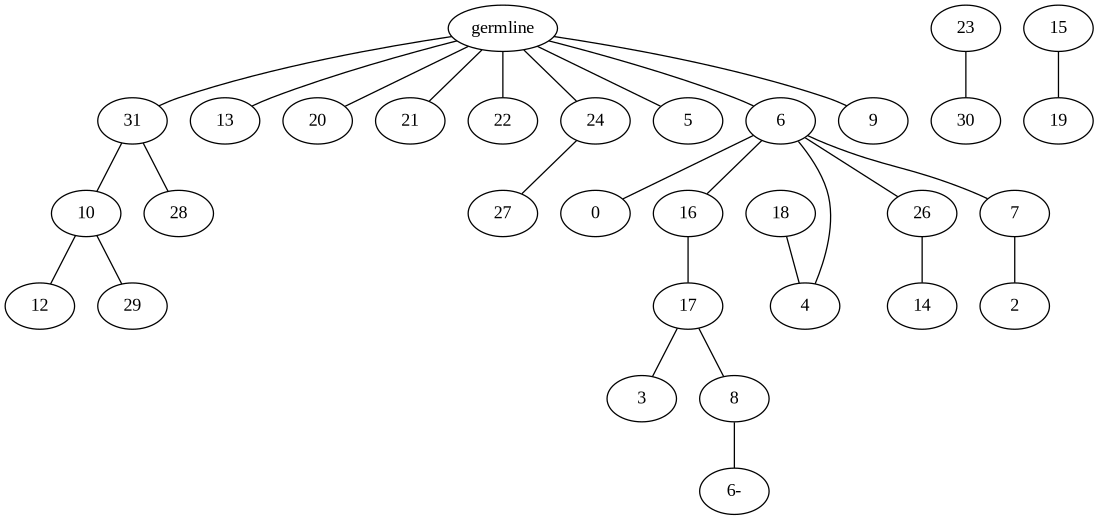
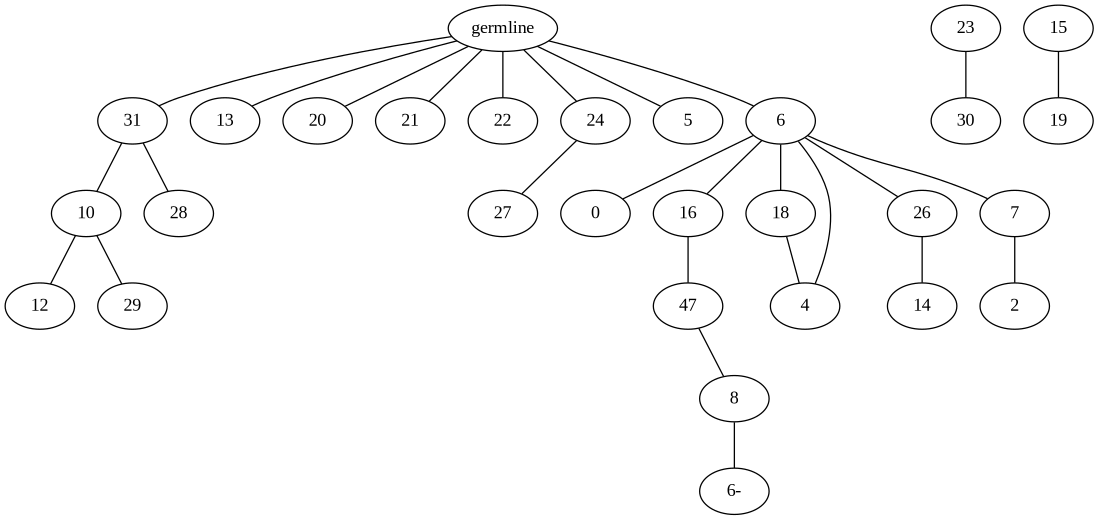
node "9": removed
edge "6" -- "18": added
node "17": label "17" -> "47"
node "3": removed
